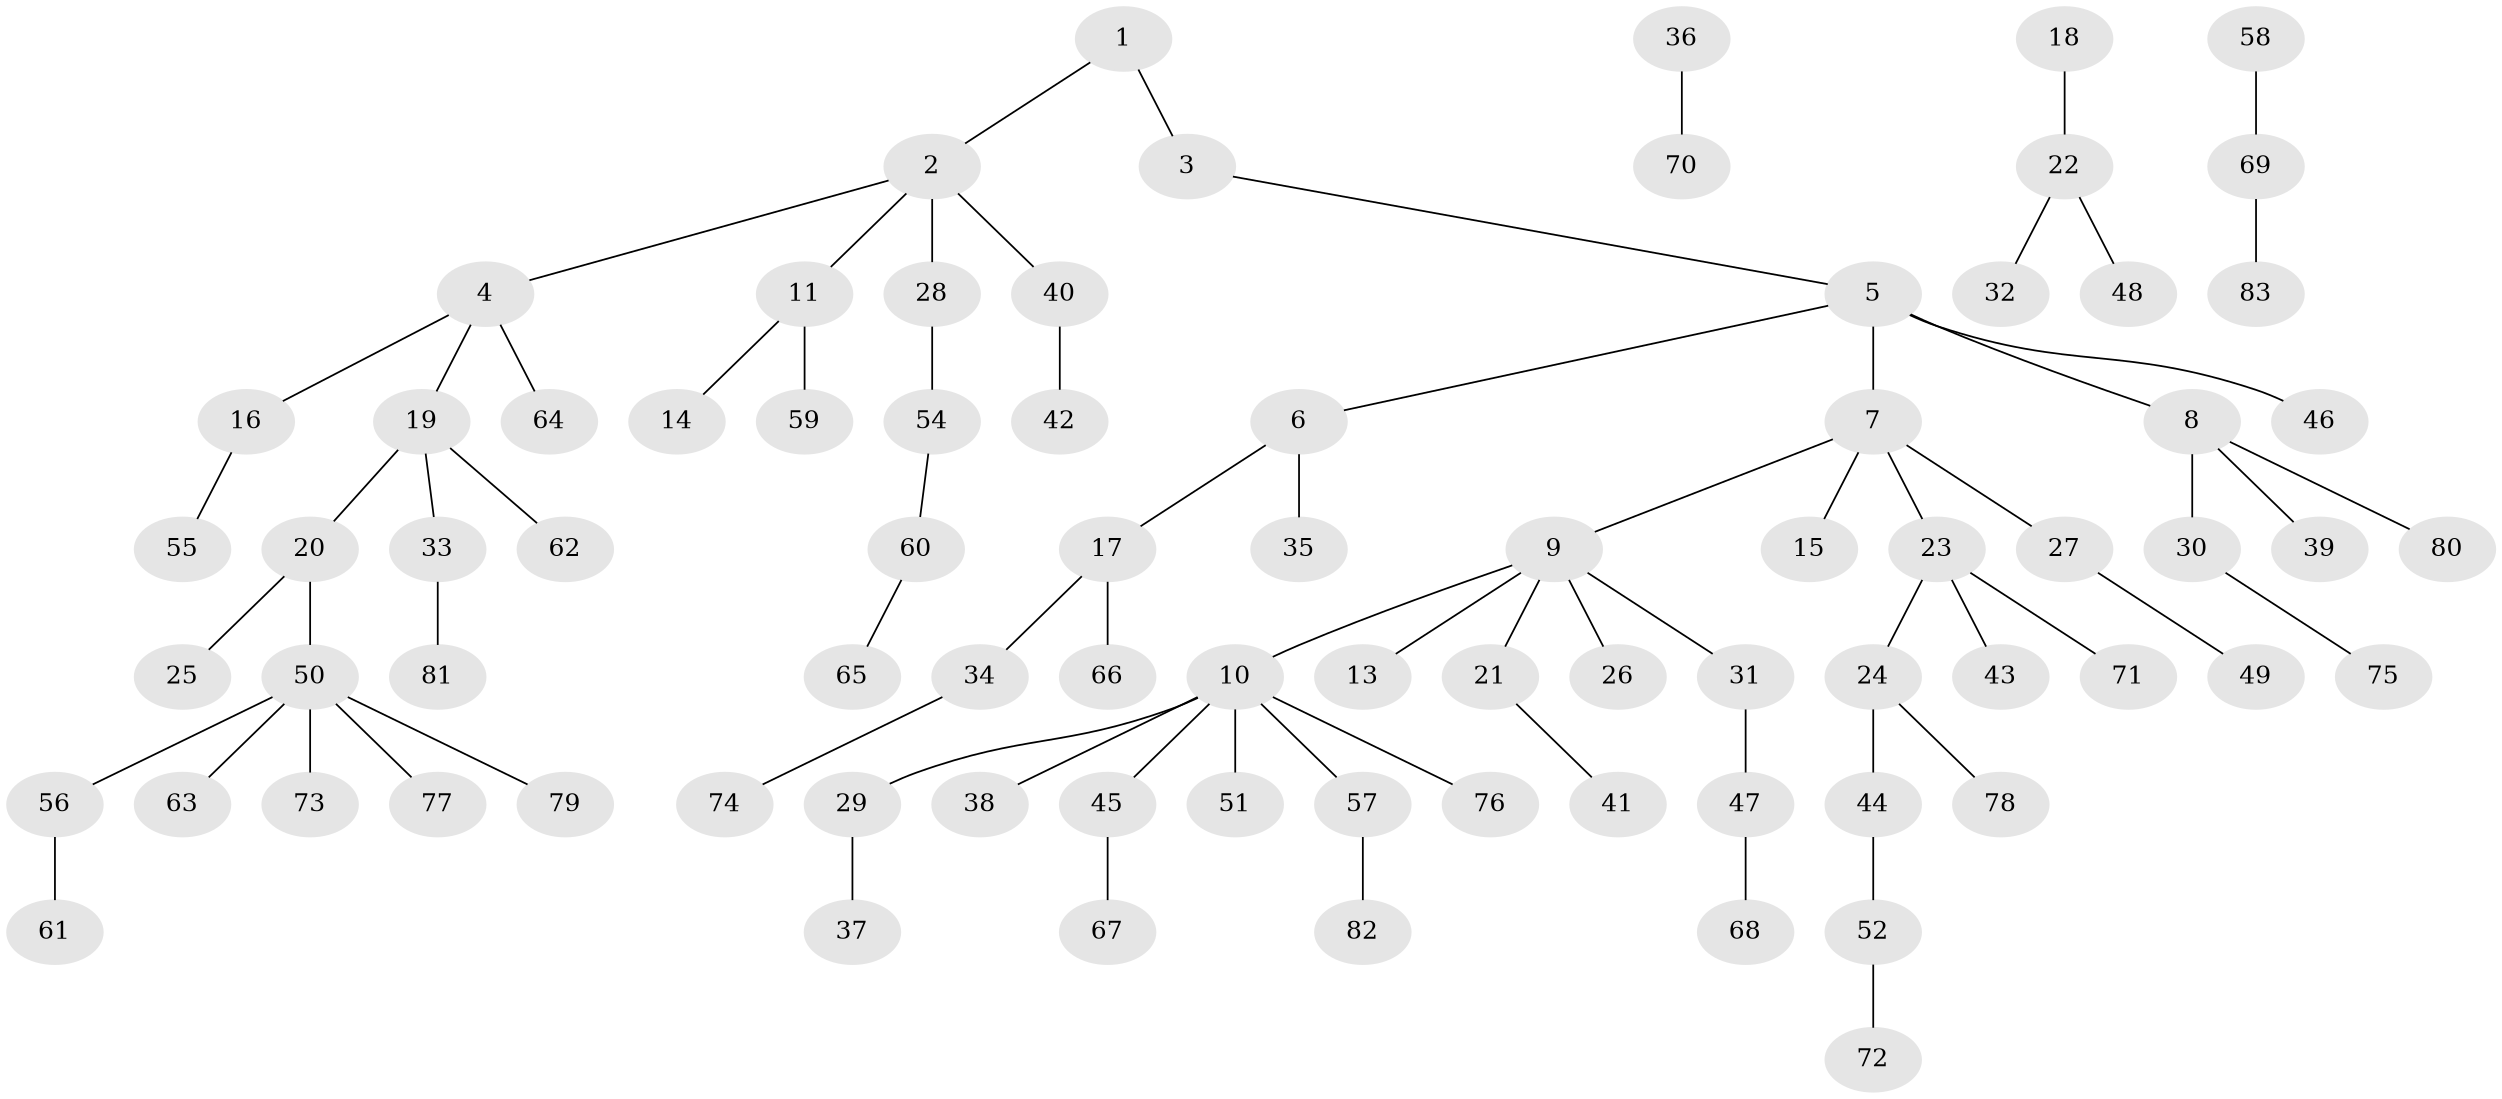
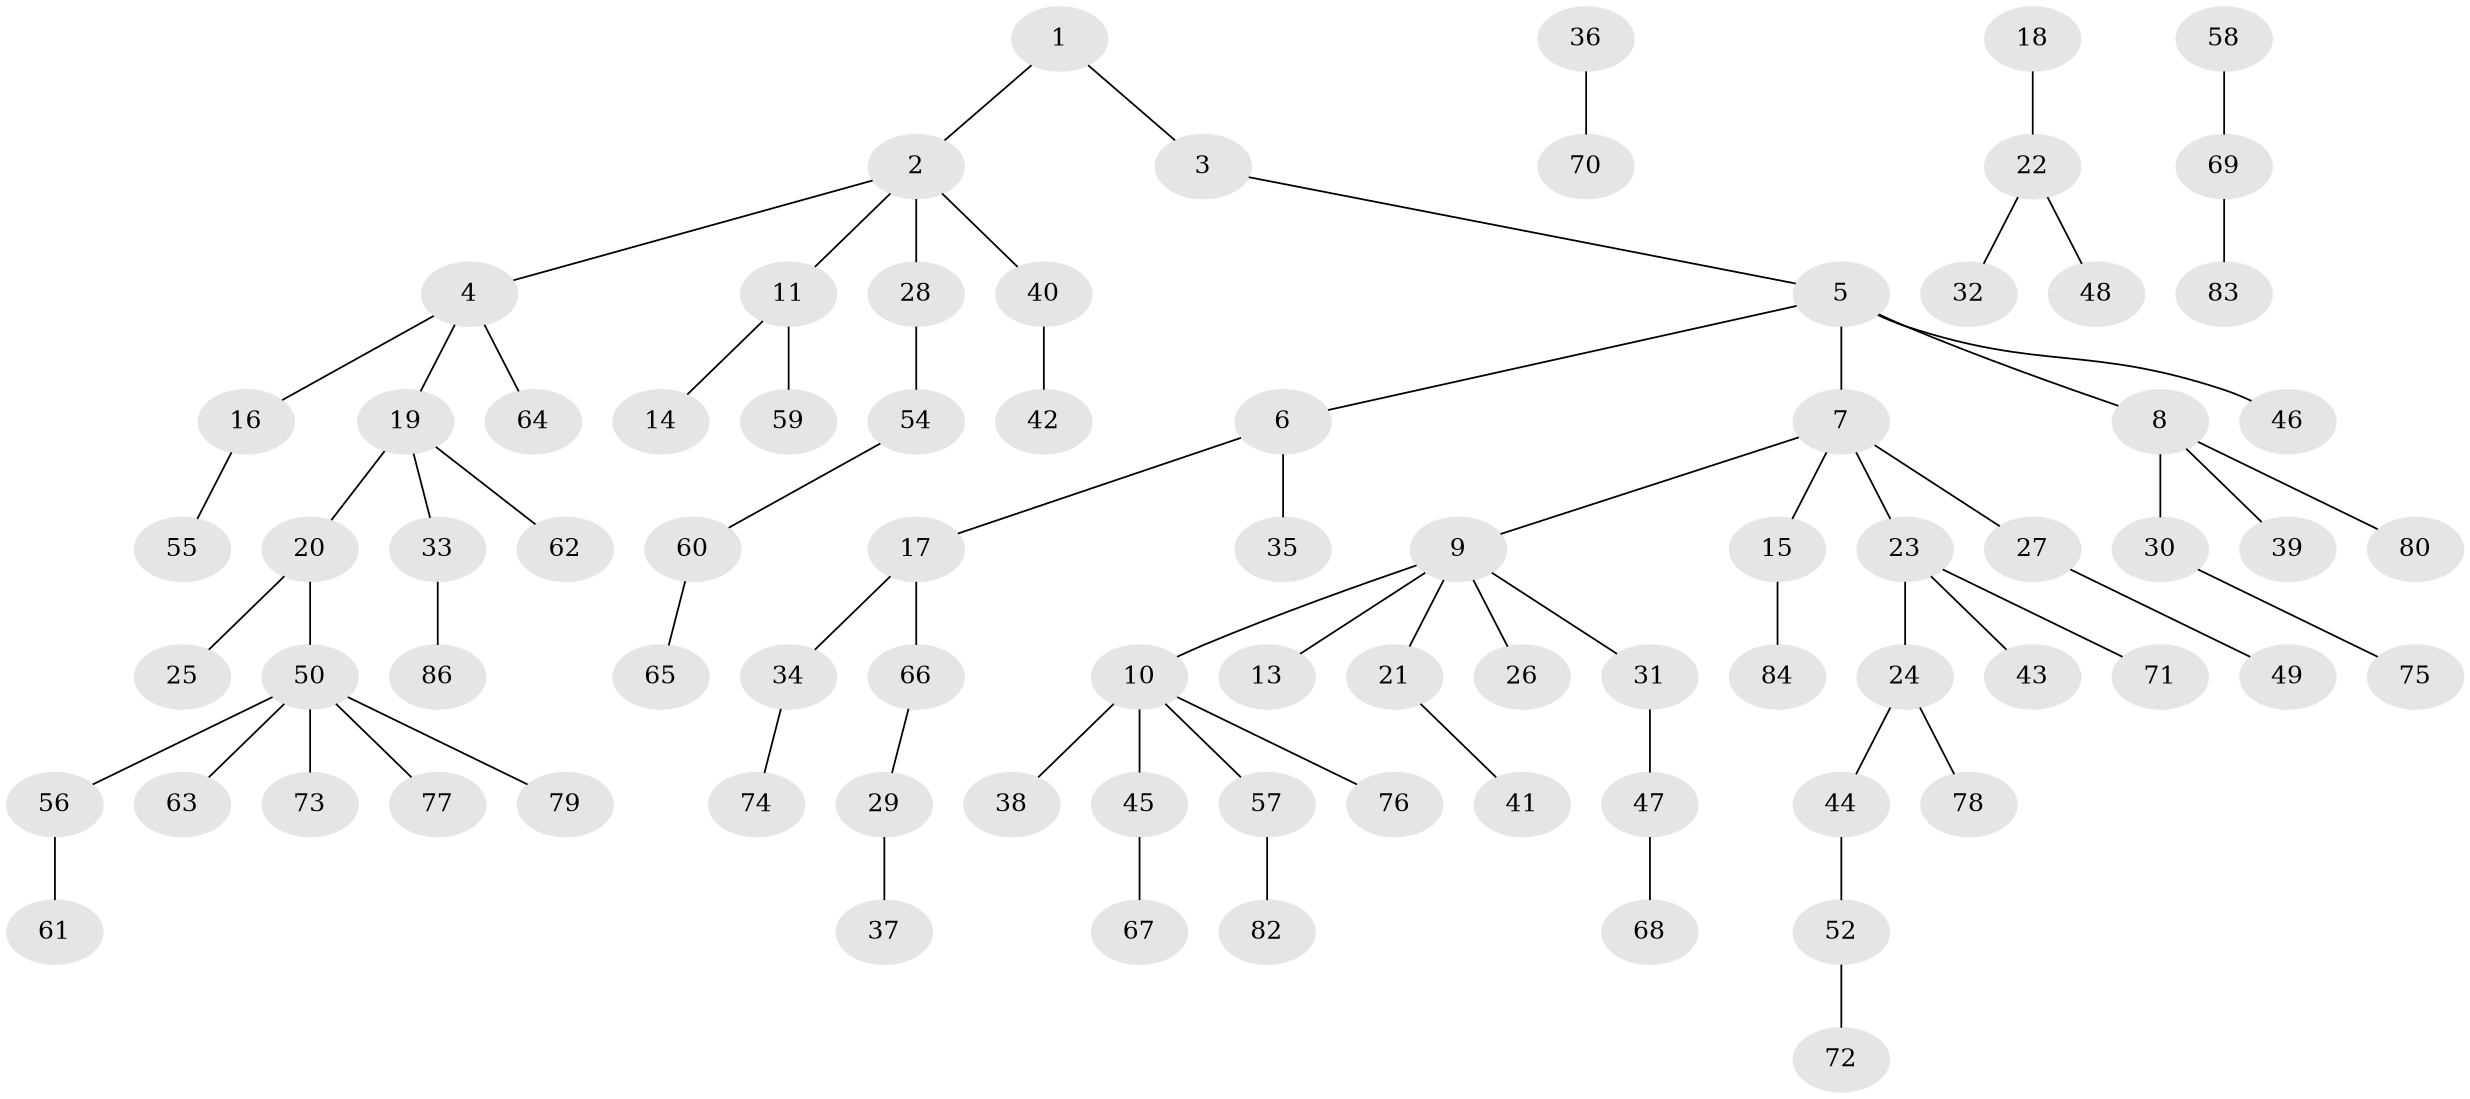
node "81": label "81" -> "86"
node "84": added
edge "10" -- "29": now "66" -- "29"
node "51": removed
